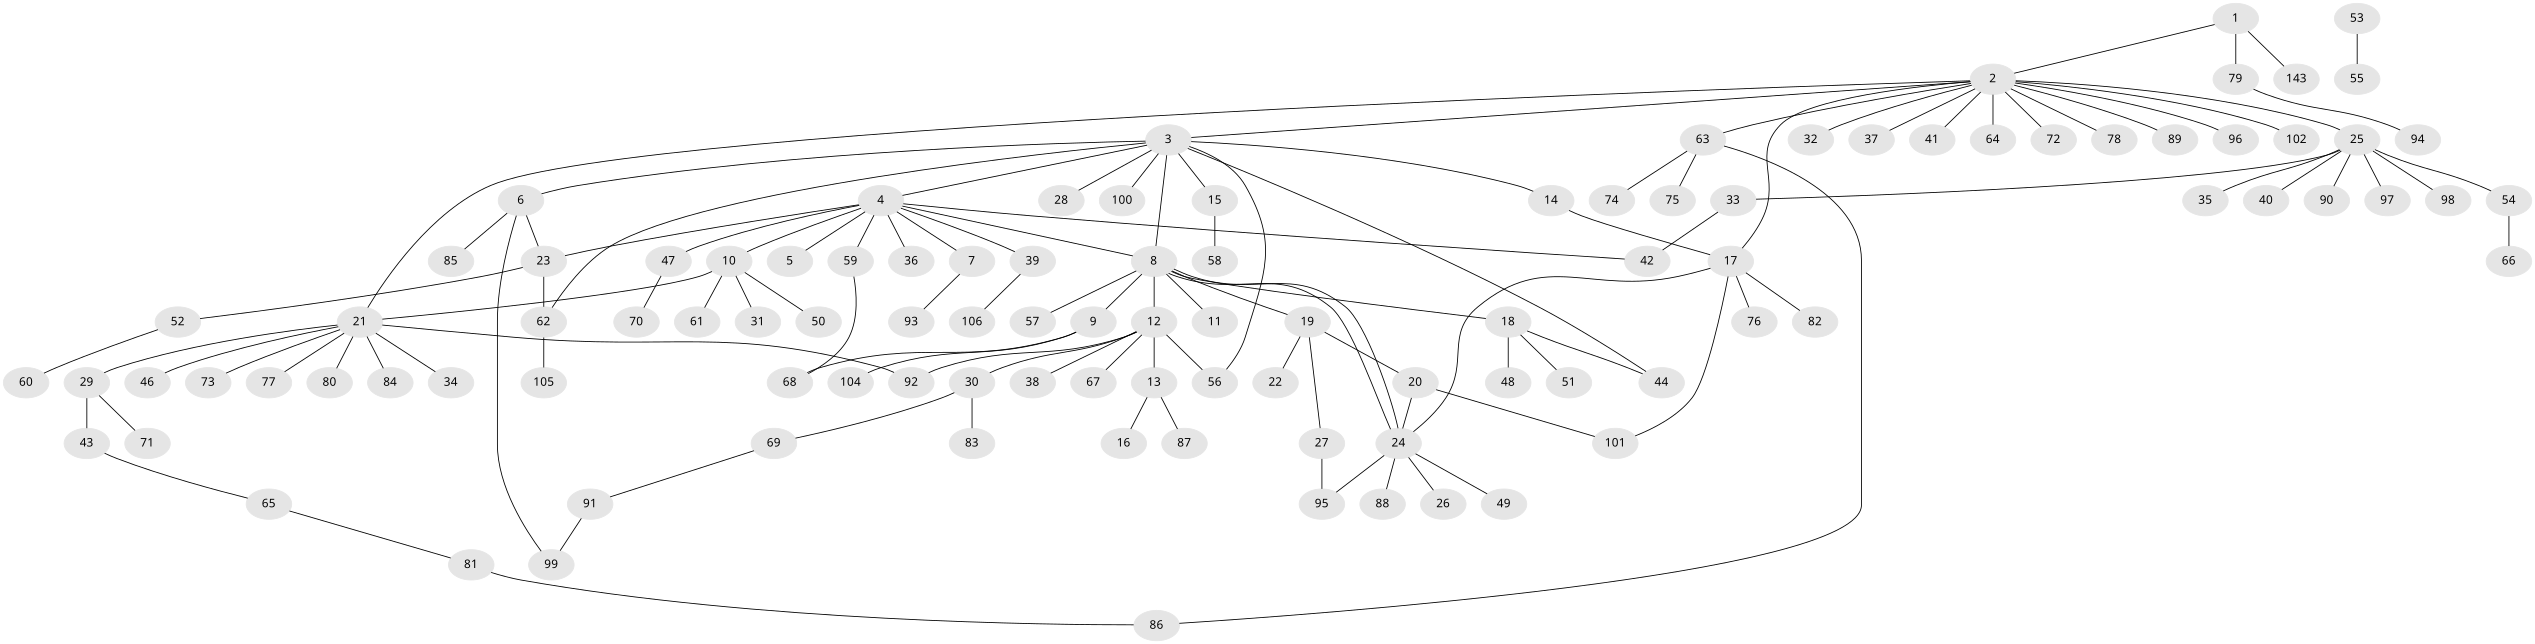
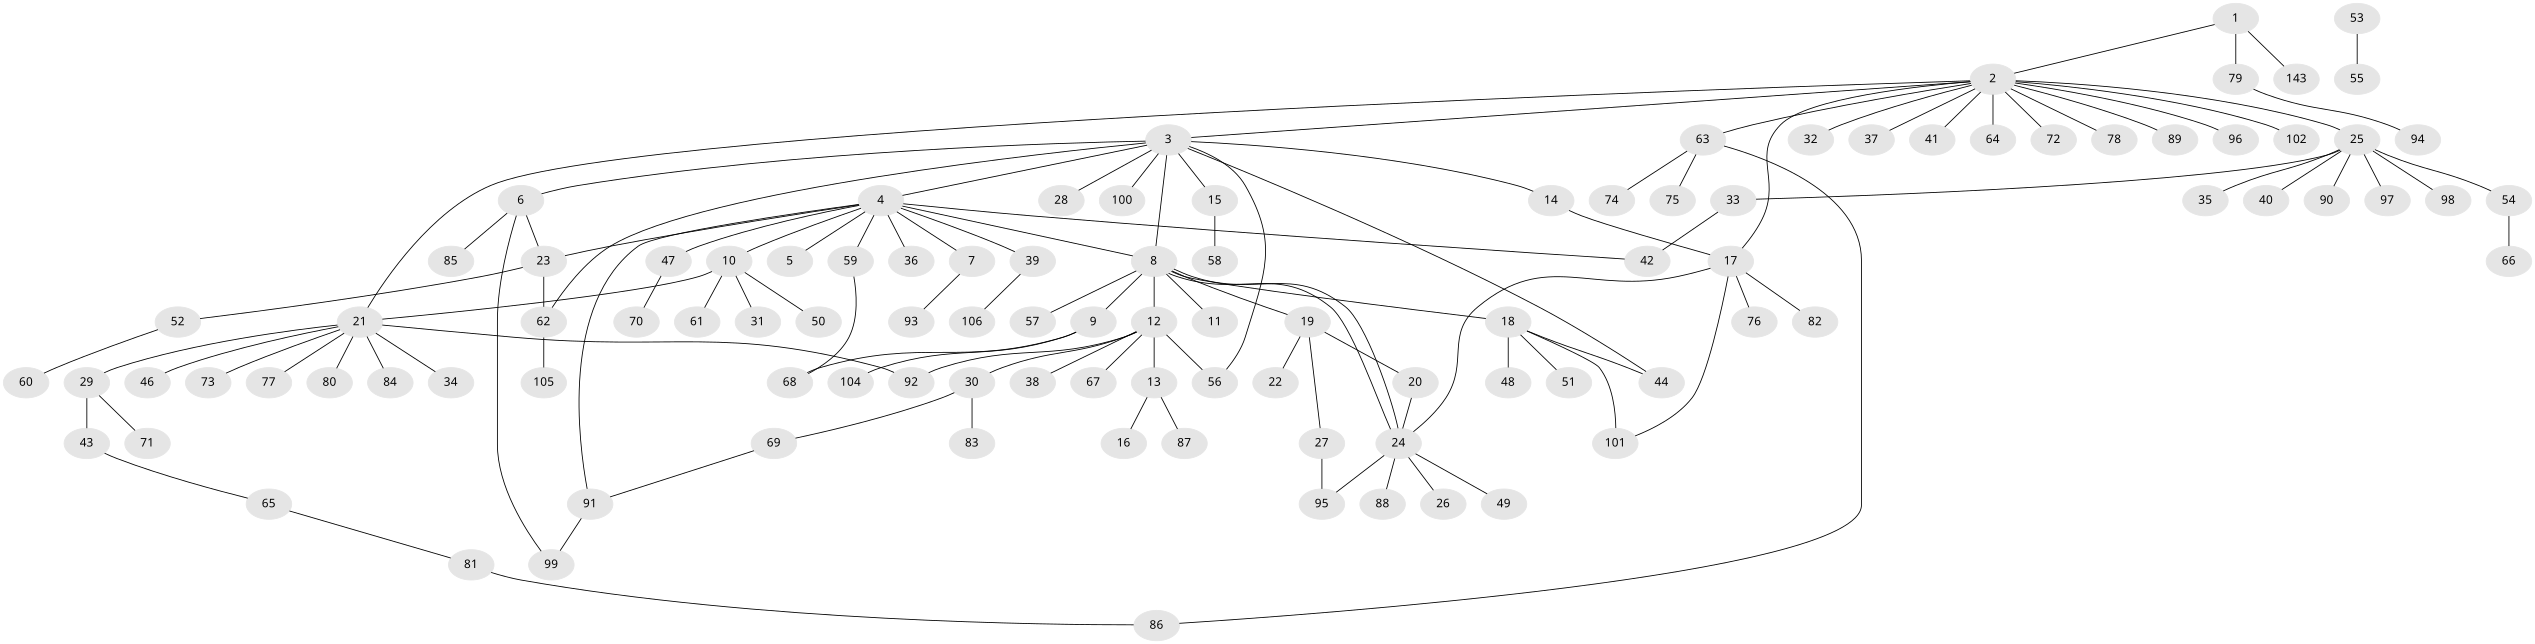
edge "4" -- "91": added
edge "20" -- "101": now "18" -- "101"
